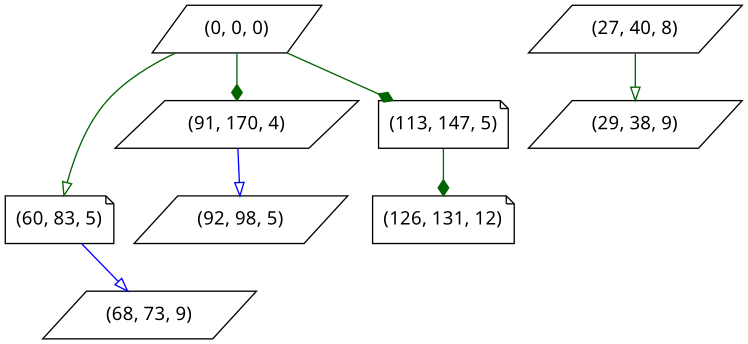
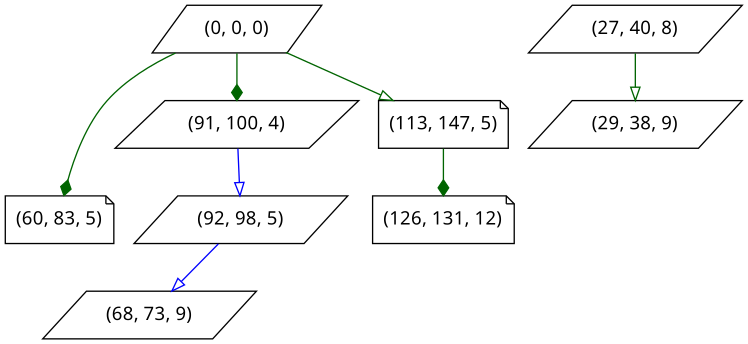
edge "(0, 0, 0)" -> "(113, 147, 5)": arrowhead diamond -> onormal
edge "(0, 0, 0)" -> "(60, 83, 5)": arrowhead onormal -> diamond
node "(91, 170, 4)": label "(91, 170, 4)" -> "(91, 100, 4)"
edge "(60, 83, 5)" -> "(68, 73, 9)": now "(92, 98, 5)" -> "(68, 73, 9)"
